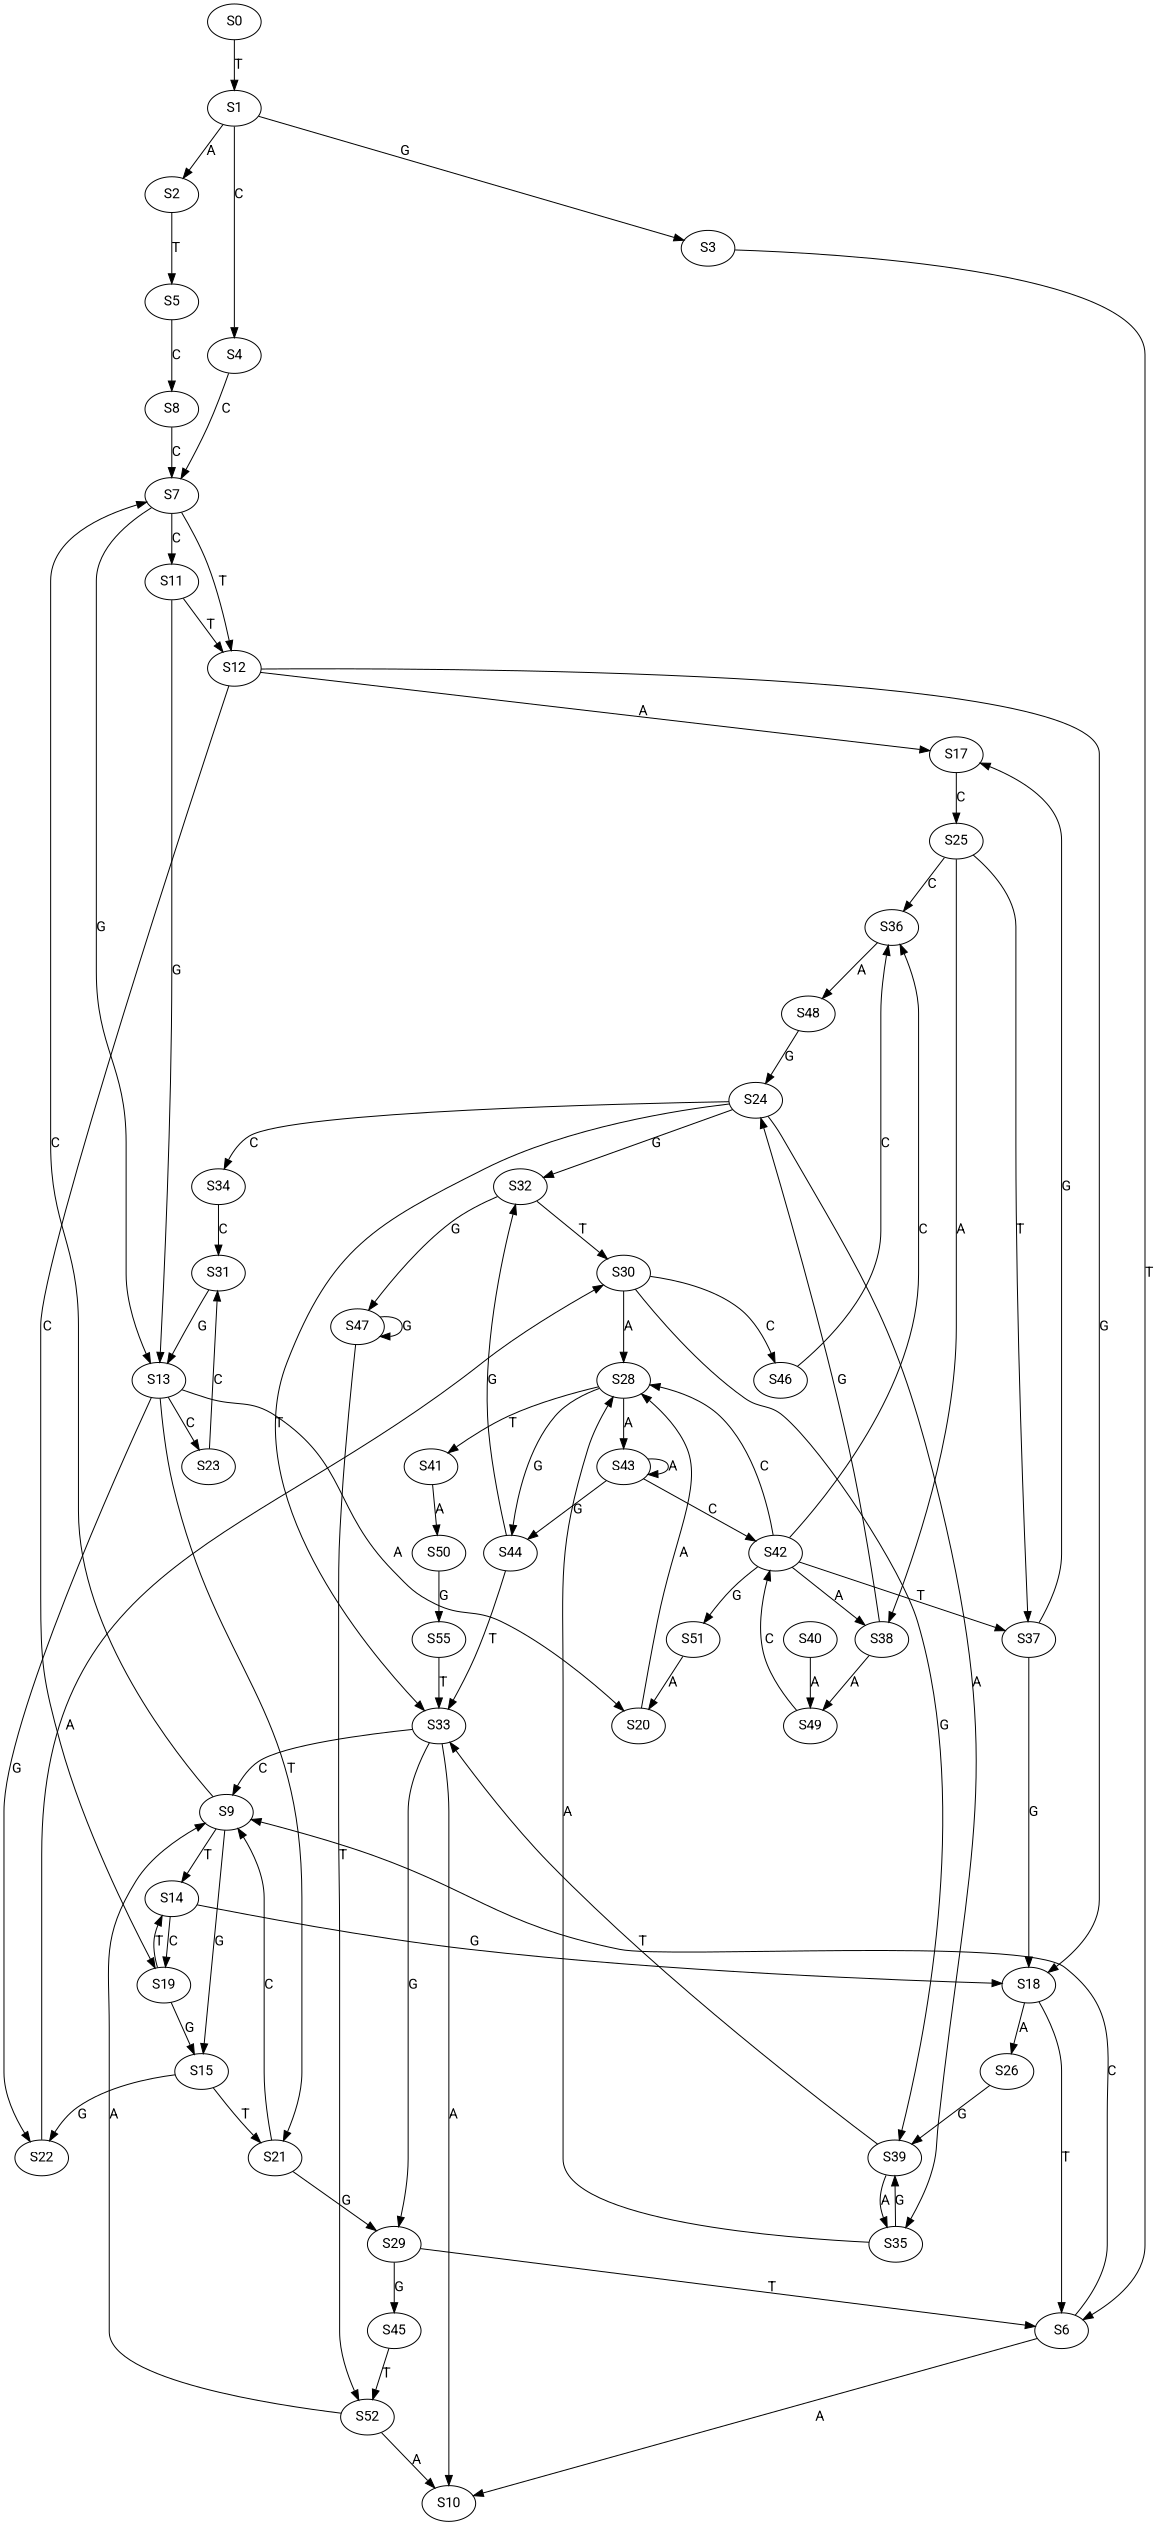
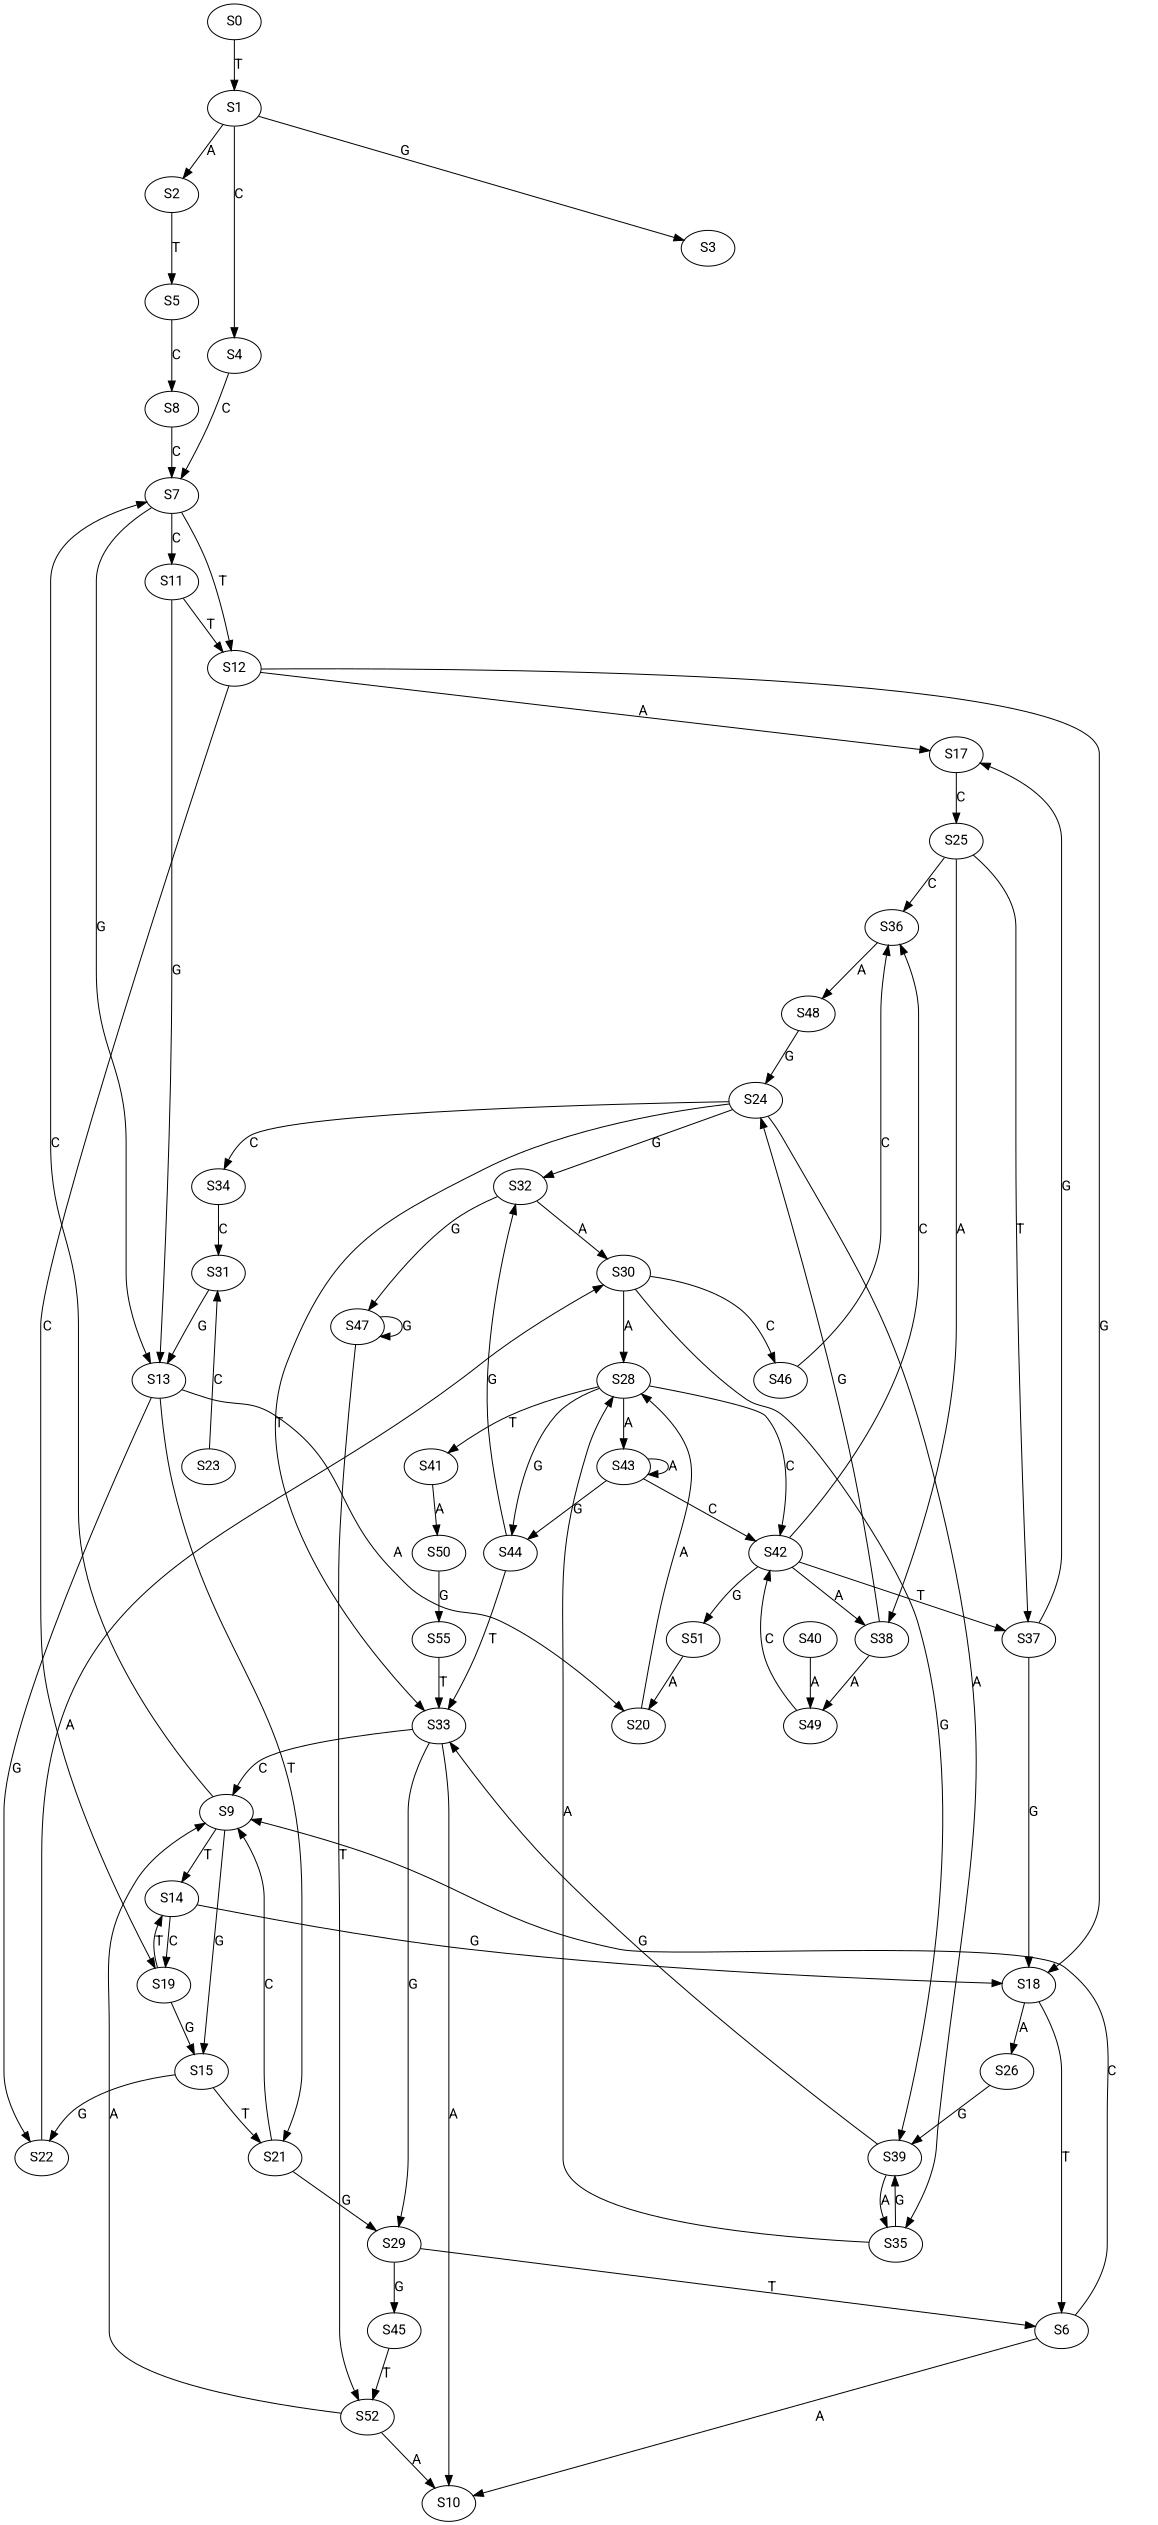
edge "S3" -> "S6": removed, label "T"
edge "S32" -> "S30": label "T" -> "A"
edge "S13" -> "S23": removed, label "C"
edge "S42" -> "S28": reversed
edge "S39" -> "S33": label "T" -> "G"
